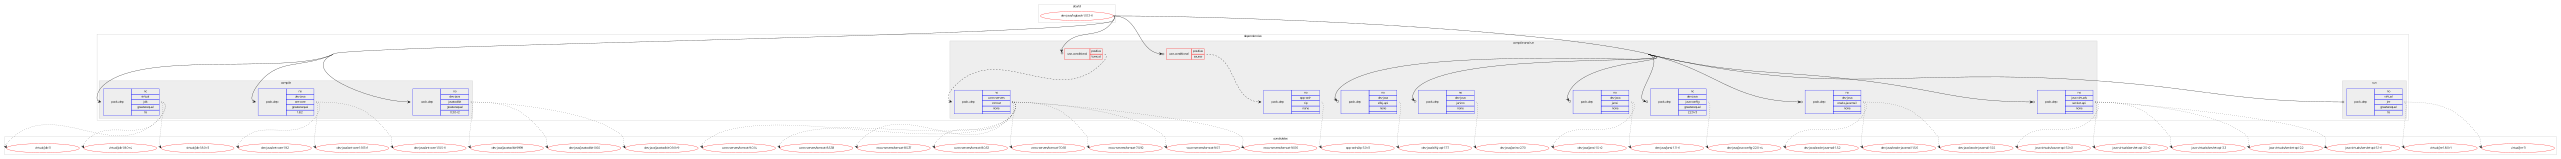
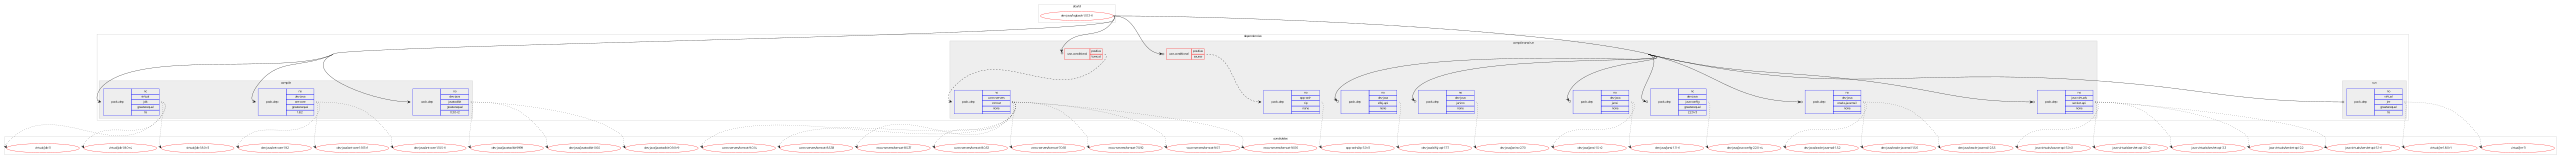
node "dev-java/oracle-javamail-1.5.5": label "dev-java/oracle-javamail-1.5.5" -> "dev-java/oracle-javamail-2.5.5"
